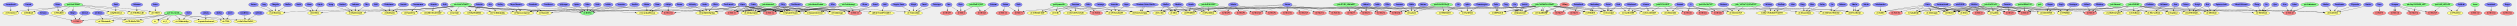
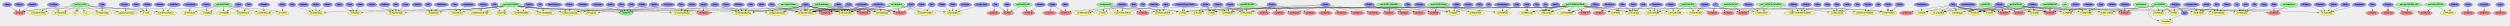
node "Calvo": added
node "Venesvirta": removed
node "Schulz": added
node "Farinango": label "Farinango" -> "TaA"
node "Ollberg": fillcolor #ff8888 -> #8888ff
node "Stuckenberg": label "Stuckenberg" -> "Anke"
node "Jung": added
node "pub:ELfOIE": fillcolor #8888ff -> #88ff88
node "AdisadAltltivaato": label "AdisadAltltivaato" -> "Wei"
node "Eckert": removed
node "Berner": fillcolor #88ff88 -> #8888ff
edge "pub:GtobtTiKdbS" -> "Hänger": now "pub:GtobtTiKdbS" -> "10.7801/1"
edge "Paulheim" -> "cit:Itqoldusd": now "Paulheim" -> "Bizer"
node "aLRULD:FaLitJPCCSoJRtT": label "aLRULD:FaLitJPCCSoJRtT" -> "cit:FaLitJPCCSoJRtT"
node "cit:HtmaUwmemasp": label "cit:HtmaUwmemasp" -> "cit:Hohler"
node "cit:AKGRASoAaEM": label "cit:AKGRASoAaEM" -> "cit:Weiß"
